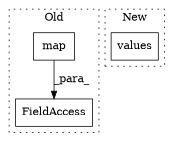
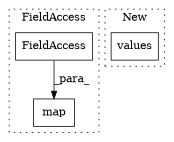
cluster "Old": label "Old" -> "FieldAccess"
edge "map" -> "FieldAccess": reversed
